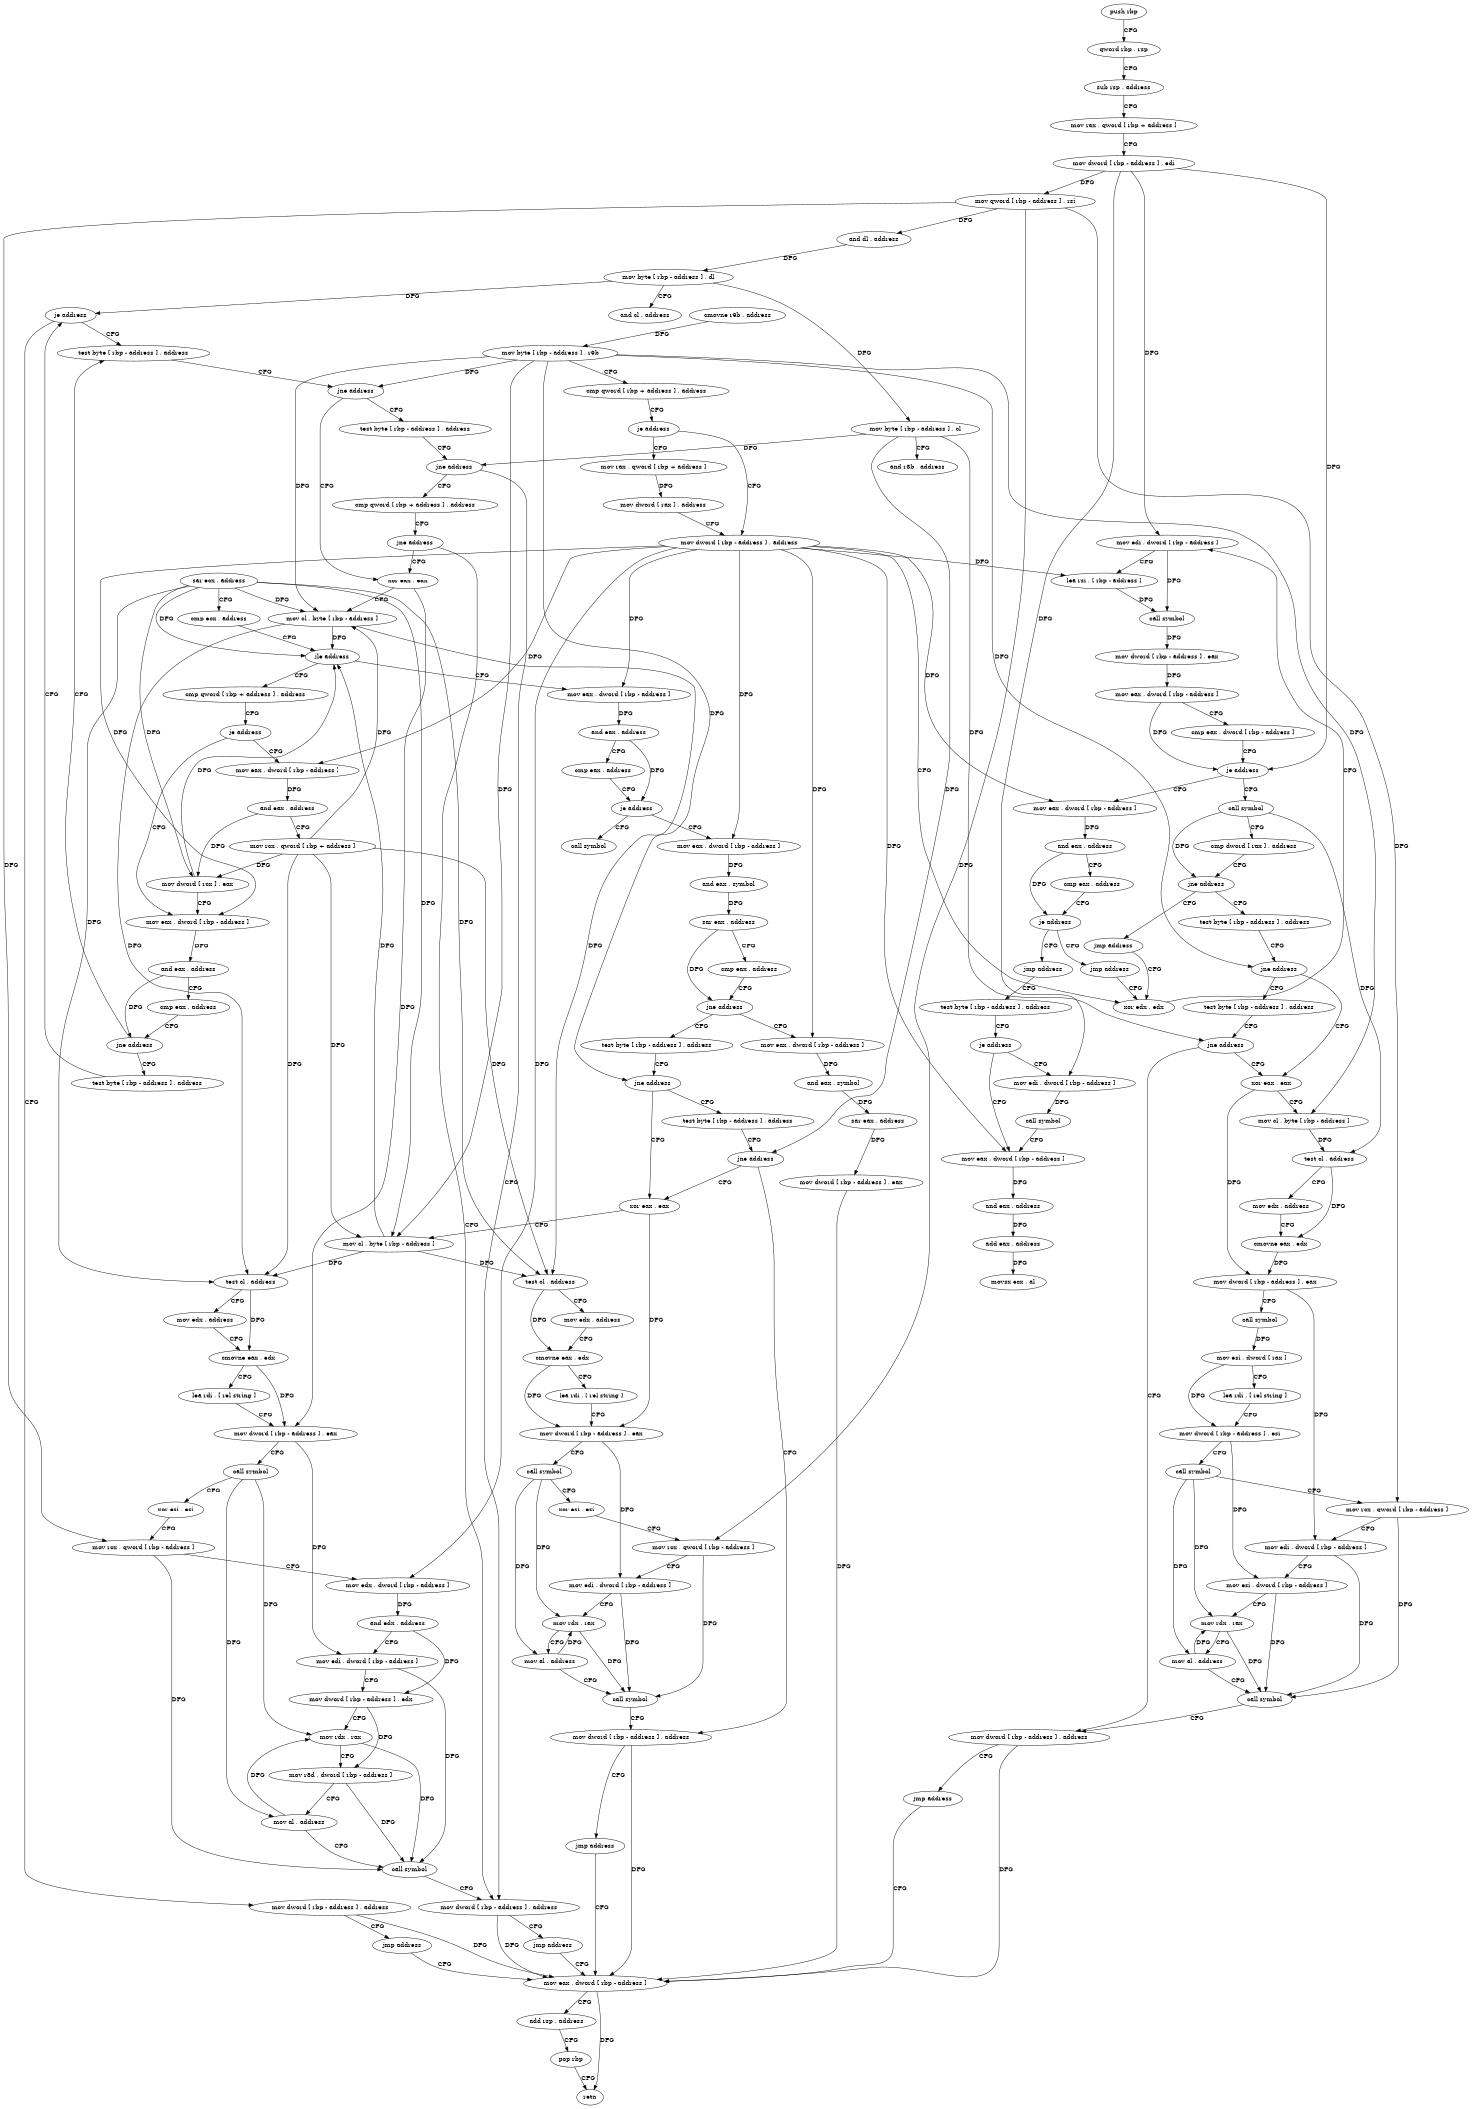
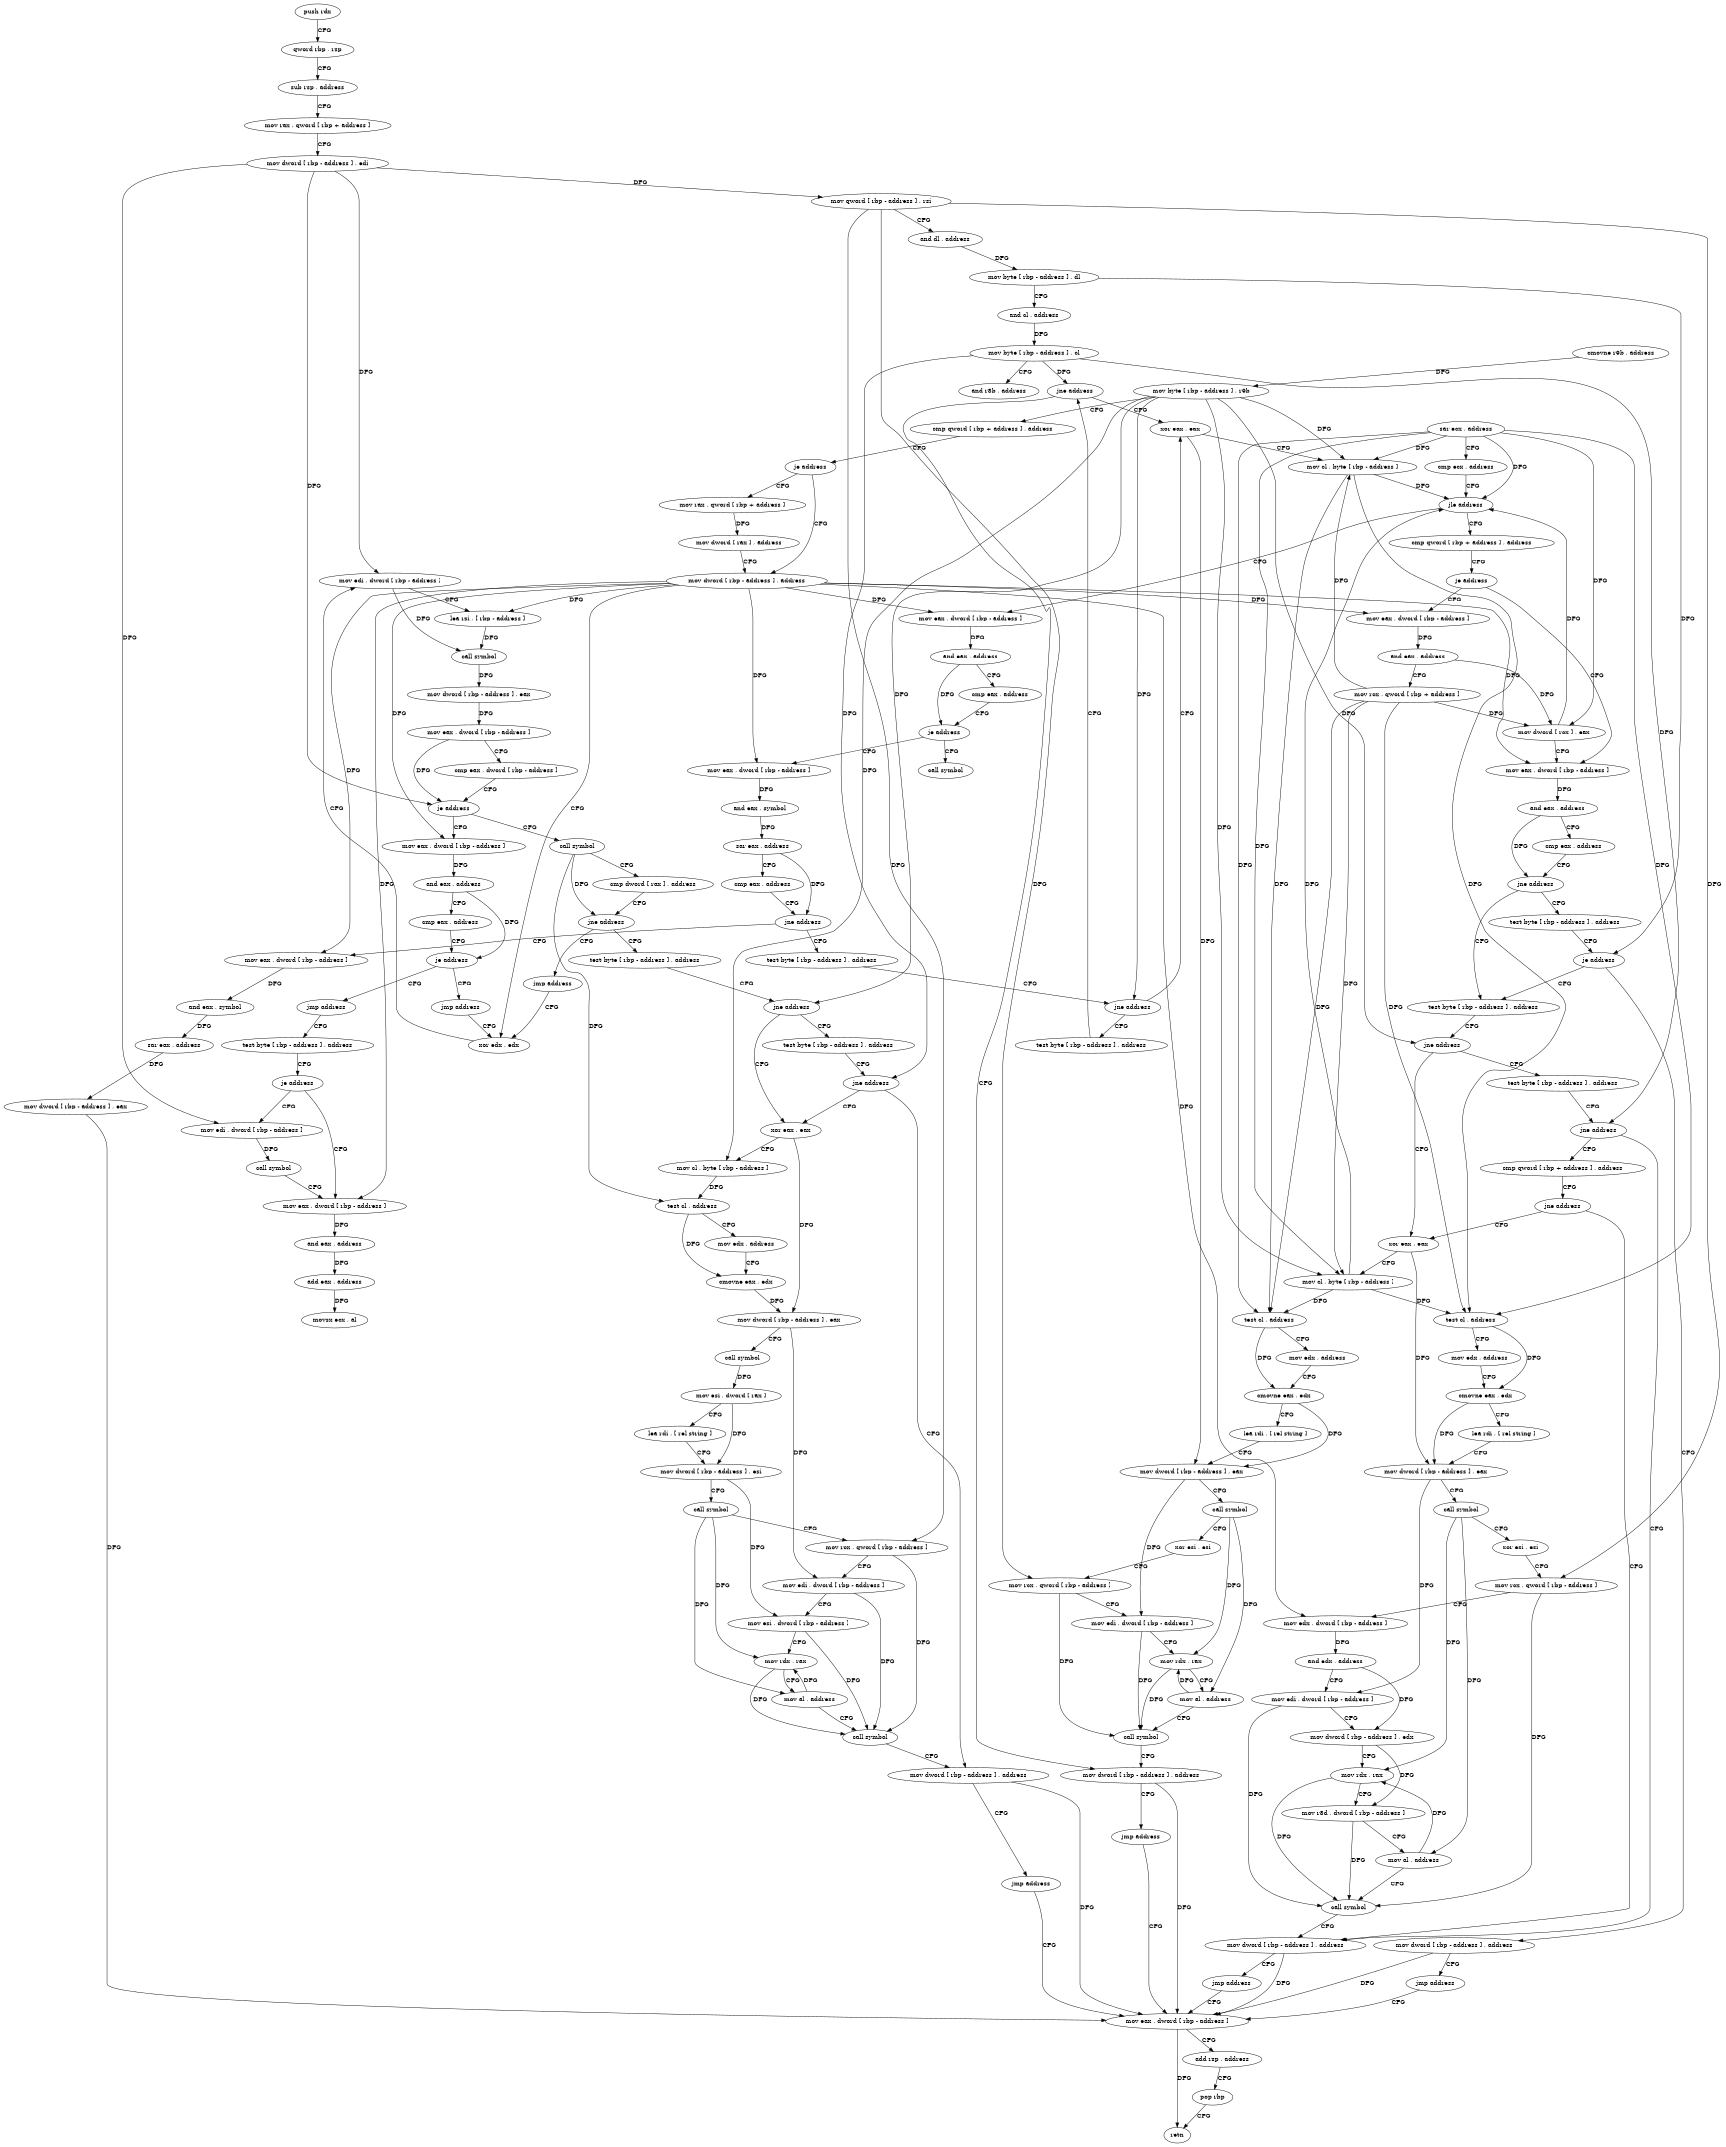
node "push rbp": label "push rbp" -> "push rdx"
edge "mov qword [ rbp - address ] , rsi" -> "and dl , address": label "DFG" -> "CFG"
edge "mov byte [ rbp - address ] , dl" -> "mov byte [ rbp - address ] , cl": now "and cl , address" -> "mov byte [ rbp - address ] , cl"
